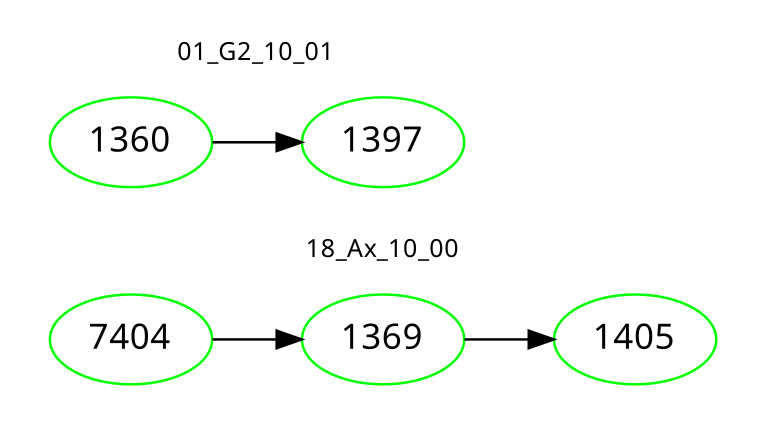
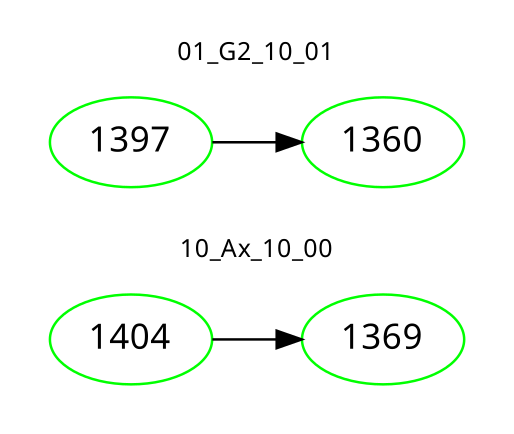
edge "1360" -> "1397": reversed
cluster "18_Ax_10_00": label "18_Ax_10_00" -> "10_Ax_10_00"
node "7404": label "7404" -> "1404"
node "1405": removed
